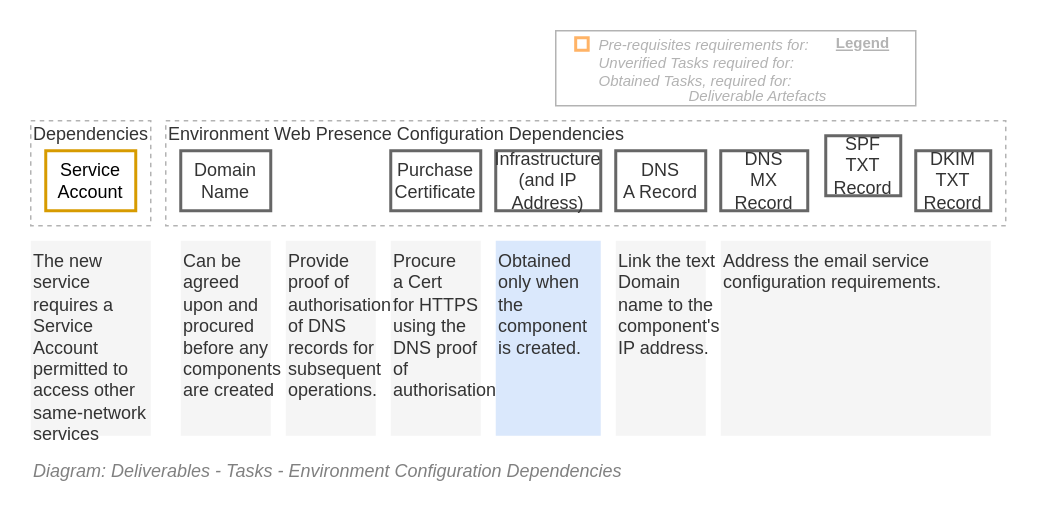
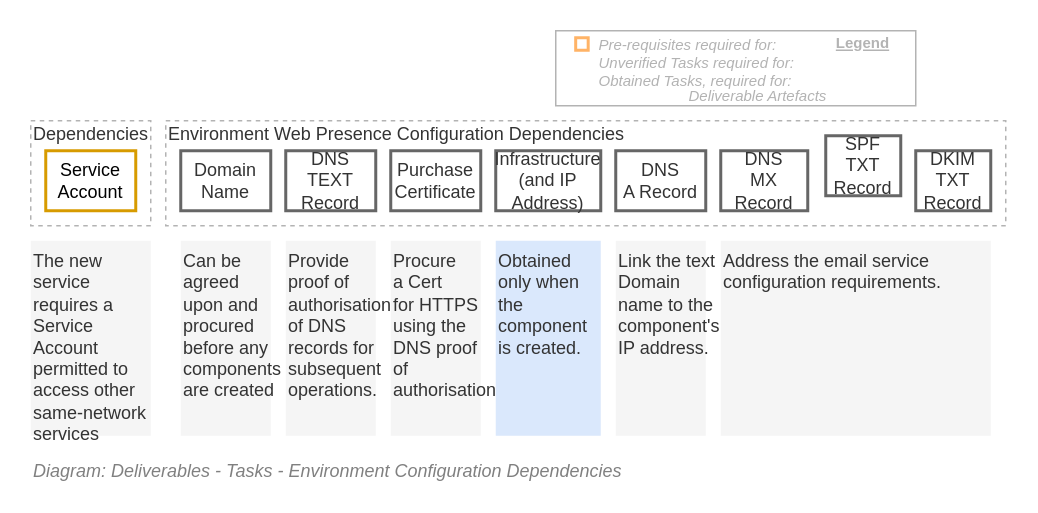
node "Pre-requisites requirements for:": label "Pre-requisites requirements for:" -> "Pre-requisites required for:"
node "DNSTEXT Record": added
